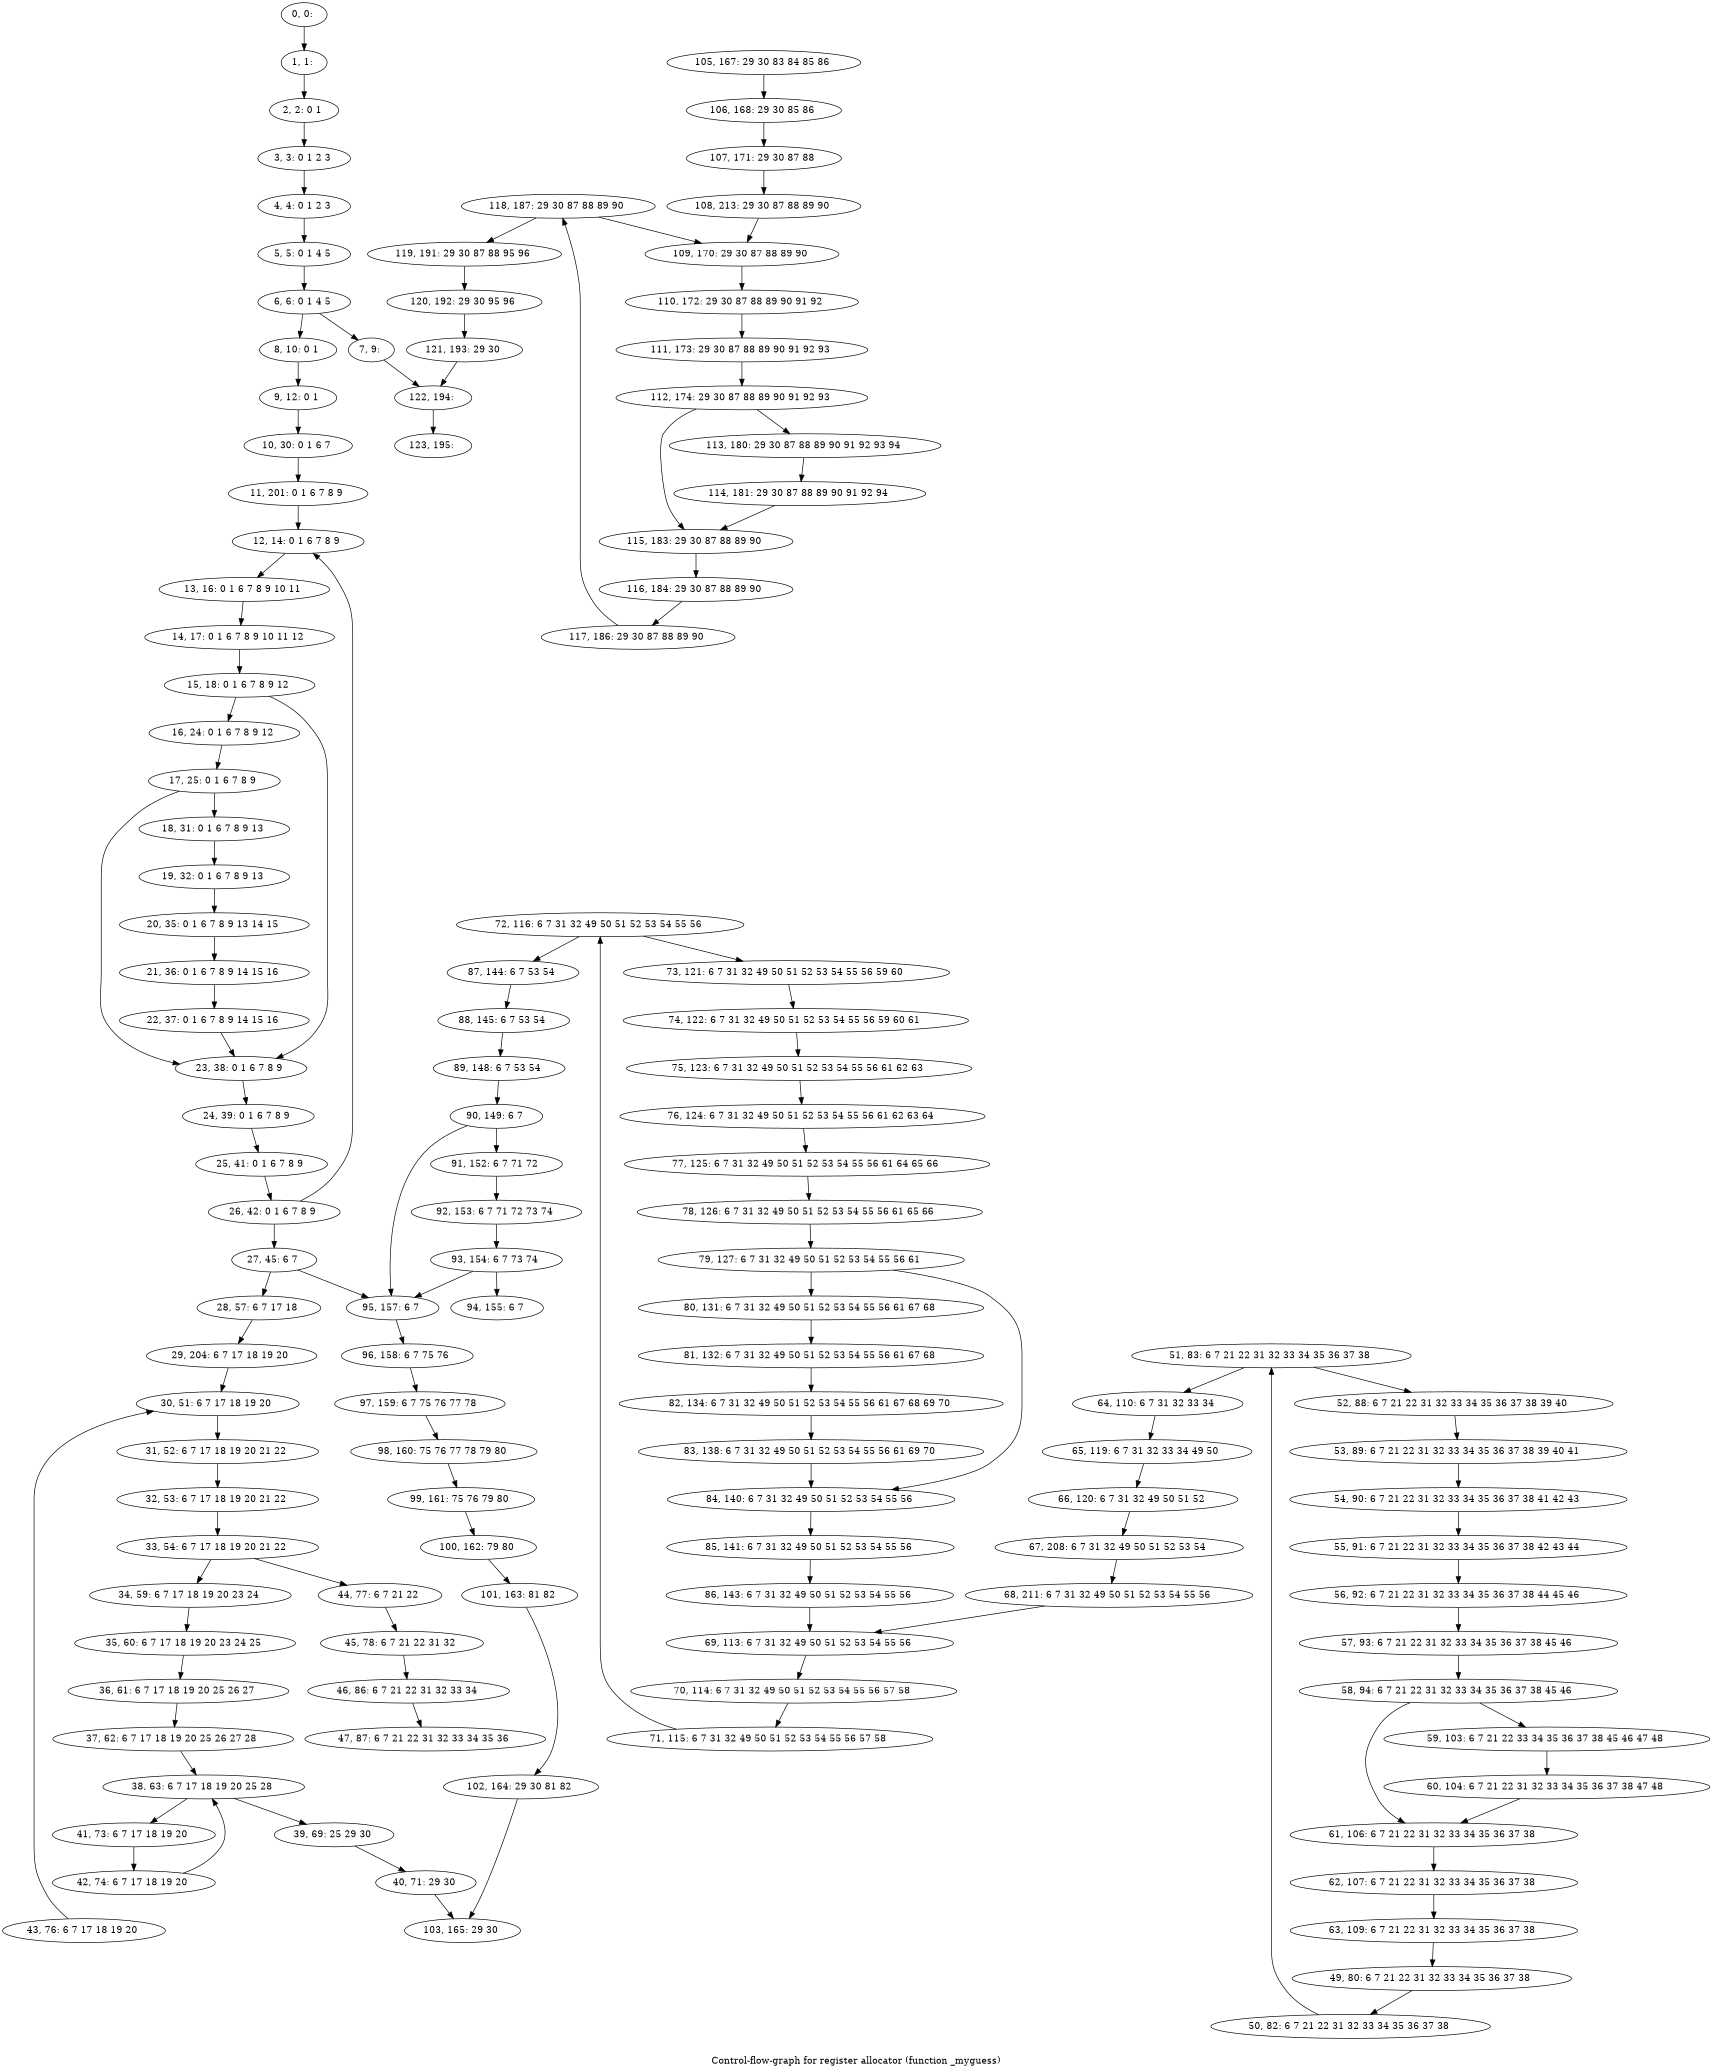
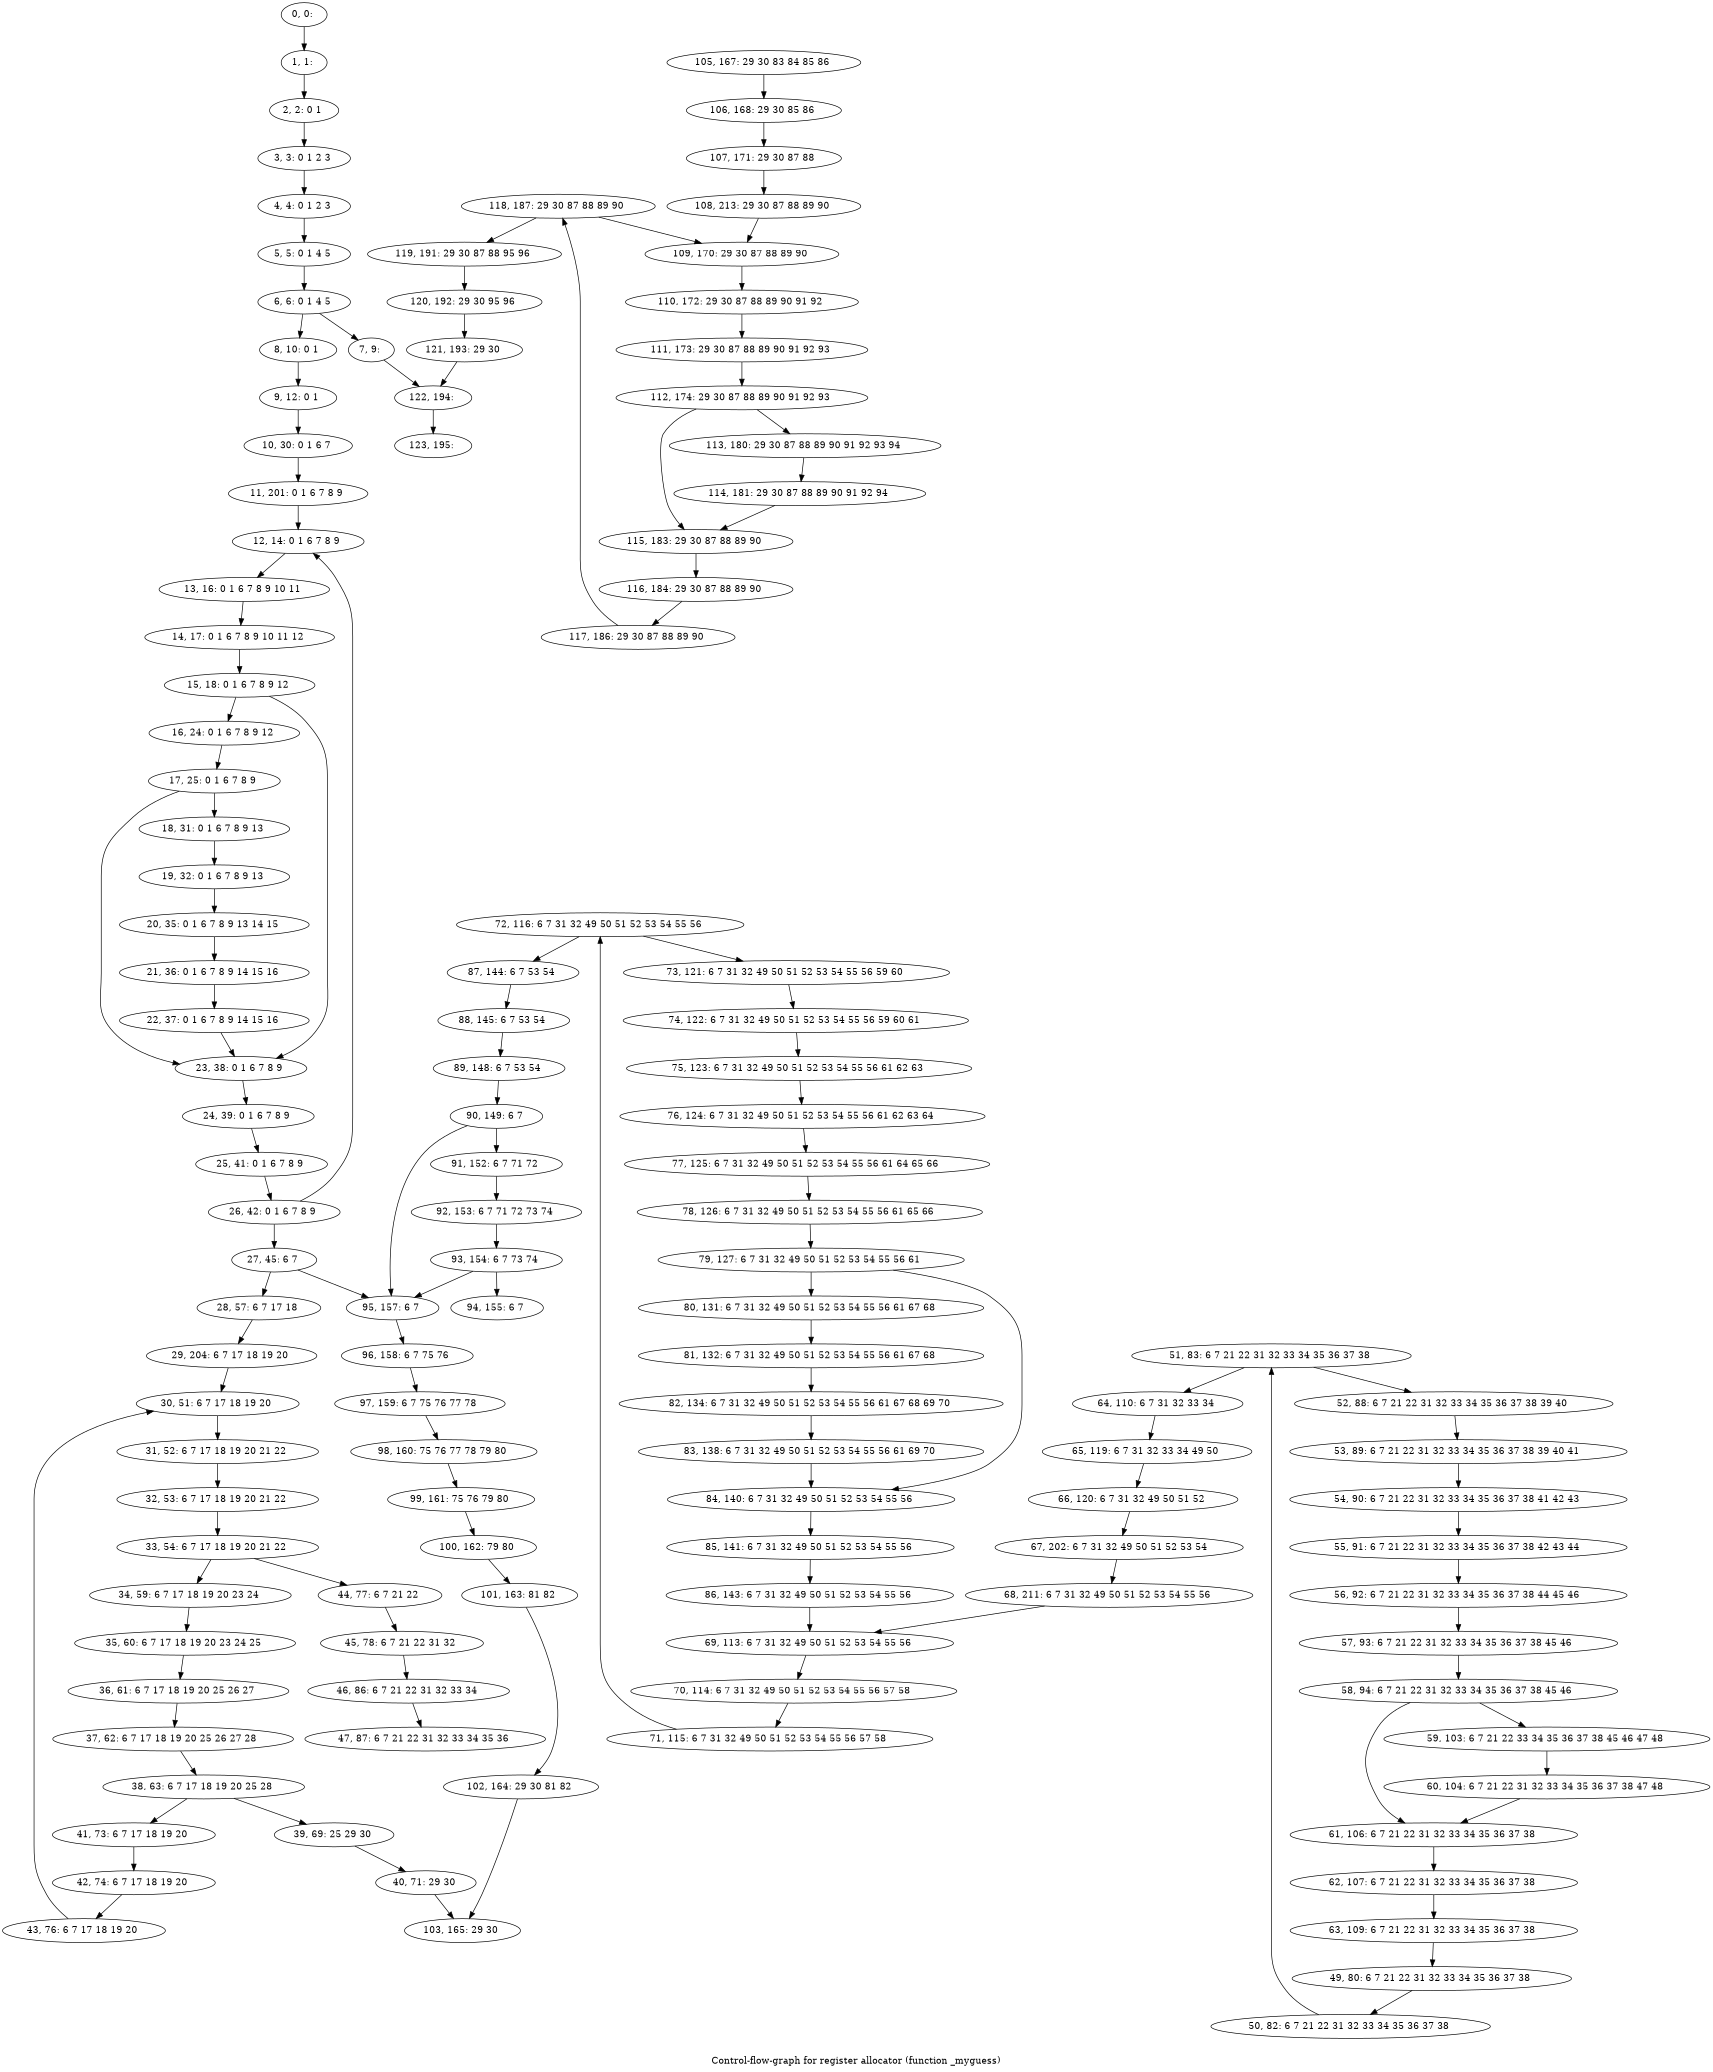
node "67, 208: 6 7 31 32 49 50 51 52 53 54": label "67, 208: 6 7 31 32 49 50 51 52 53 54" -> "67, 202: 6 7 31 32 49 50 51 52 53 54"
edge "42, 74: 6 7 17 18 19 20" -> "38, 63: 6 7 17 18 19 20 25 28": now "42, 74: 6 7 17 18 19 20" -> "43, 76: 6 7 17 18 19 20"
